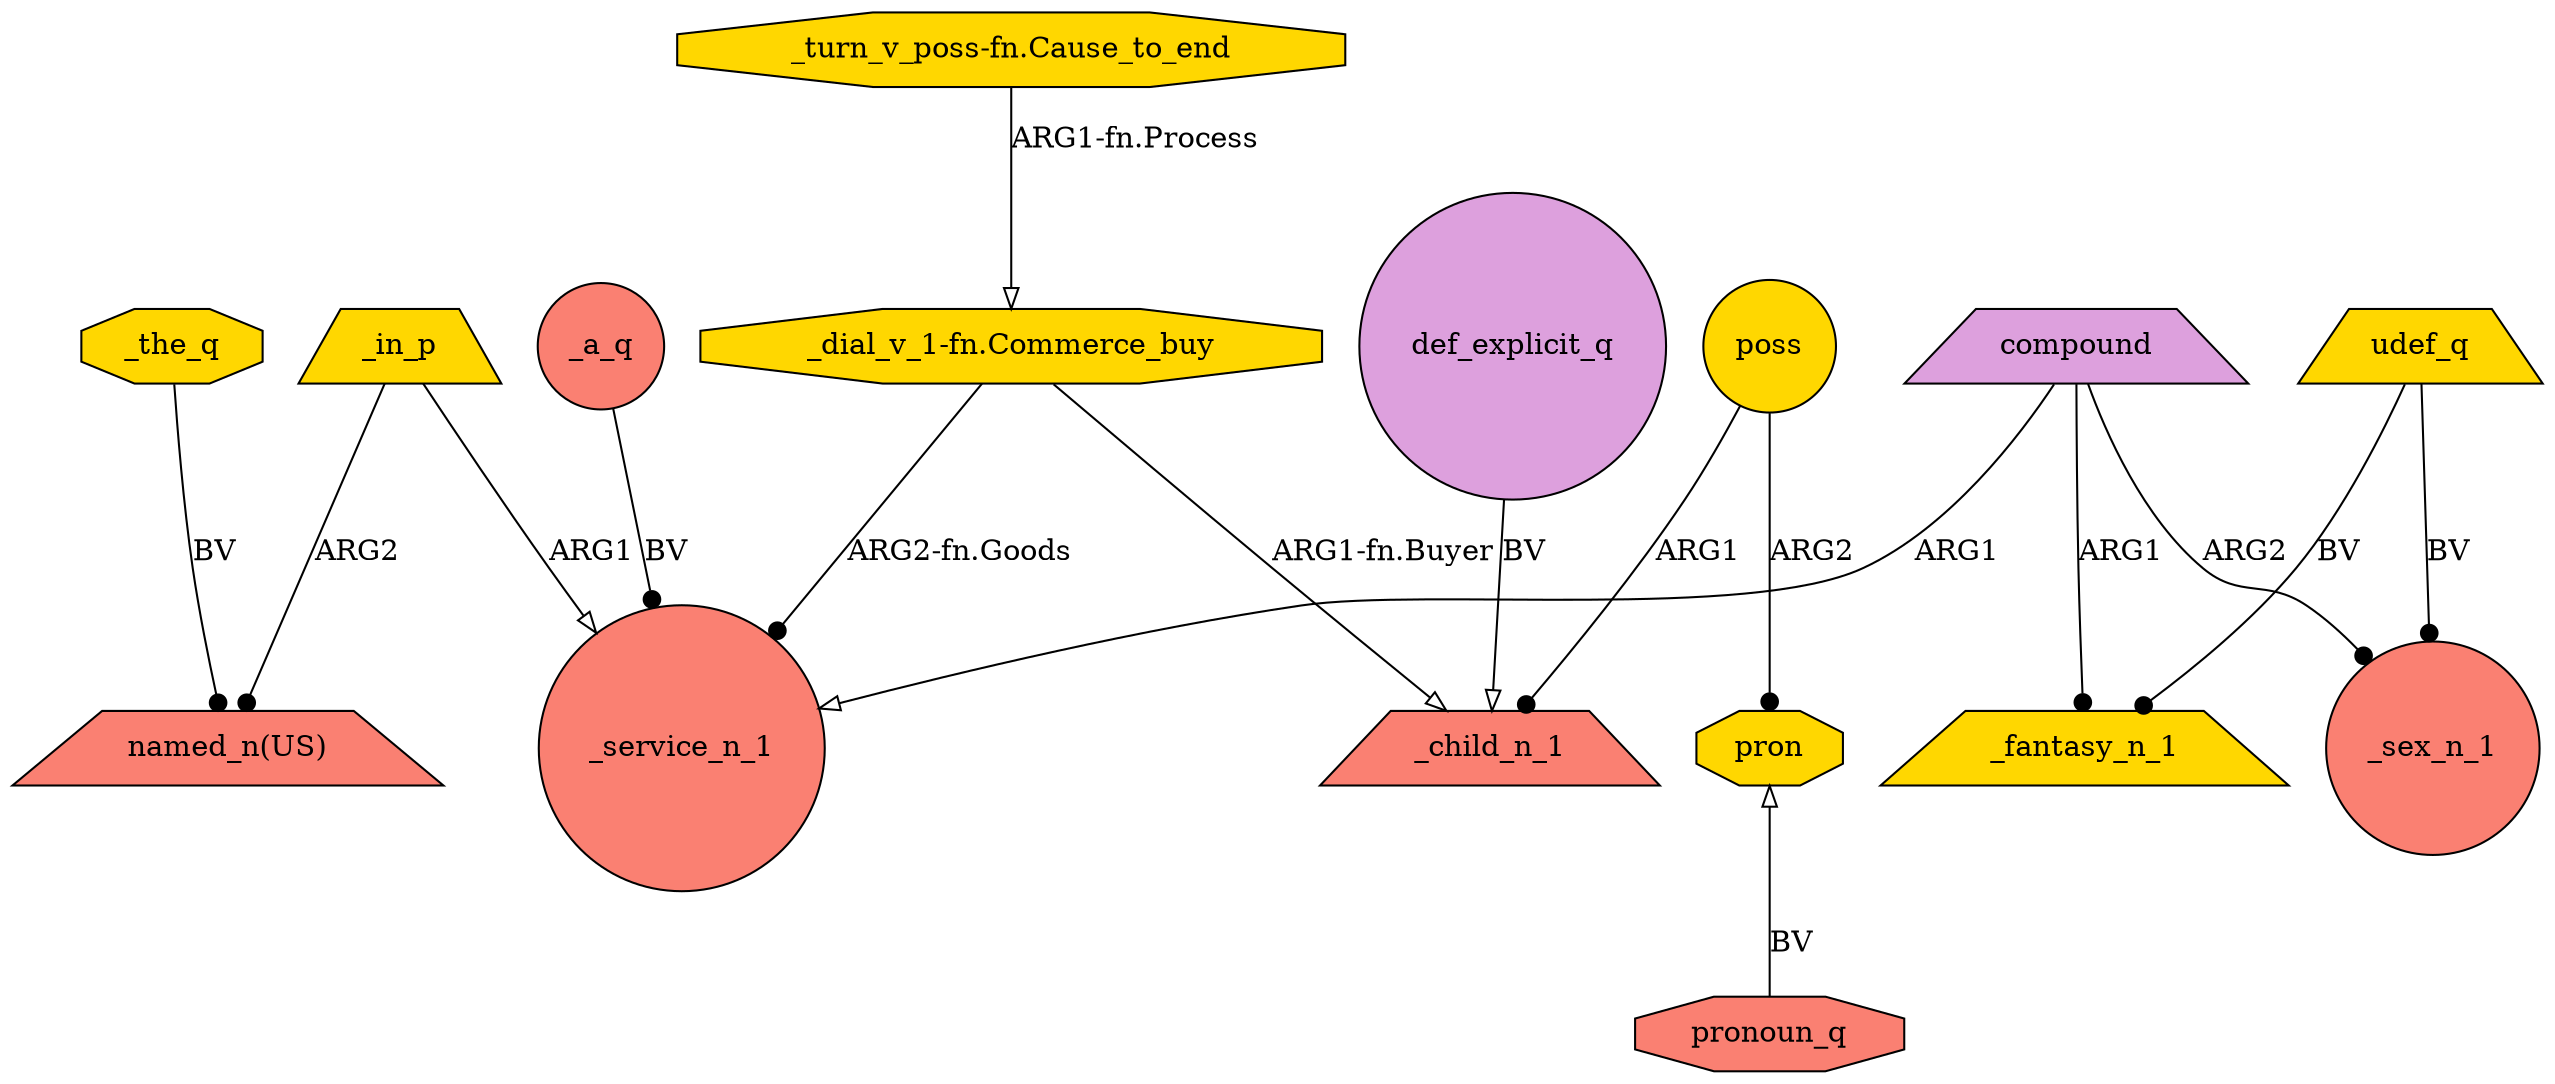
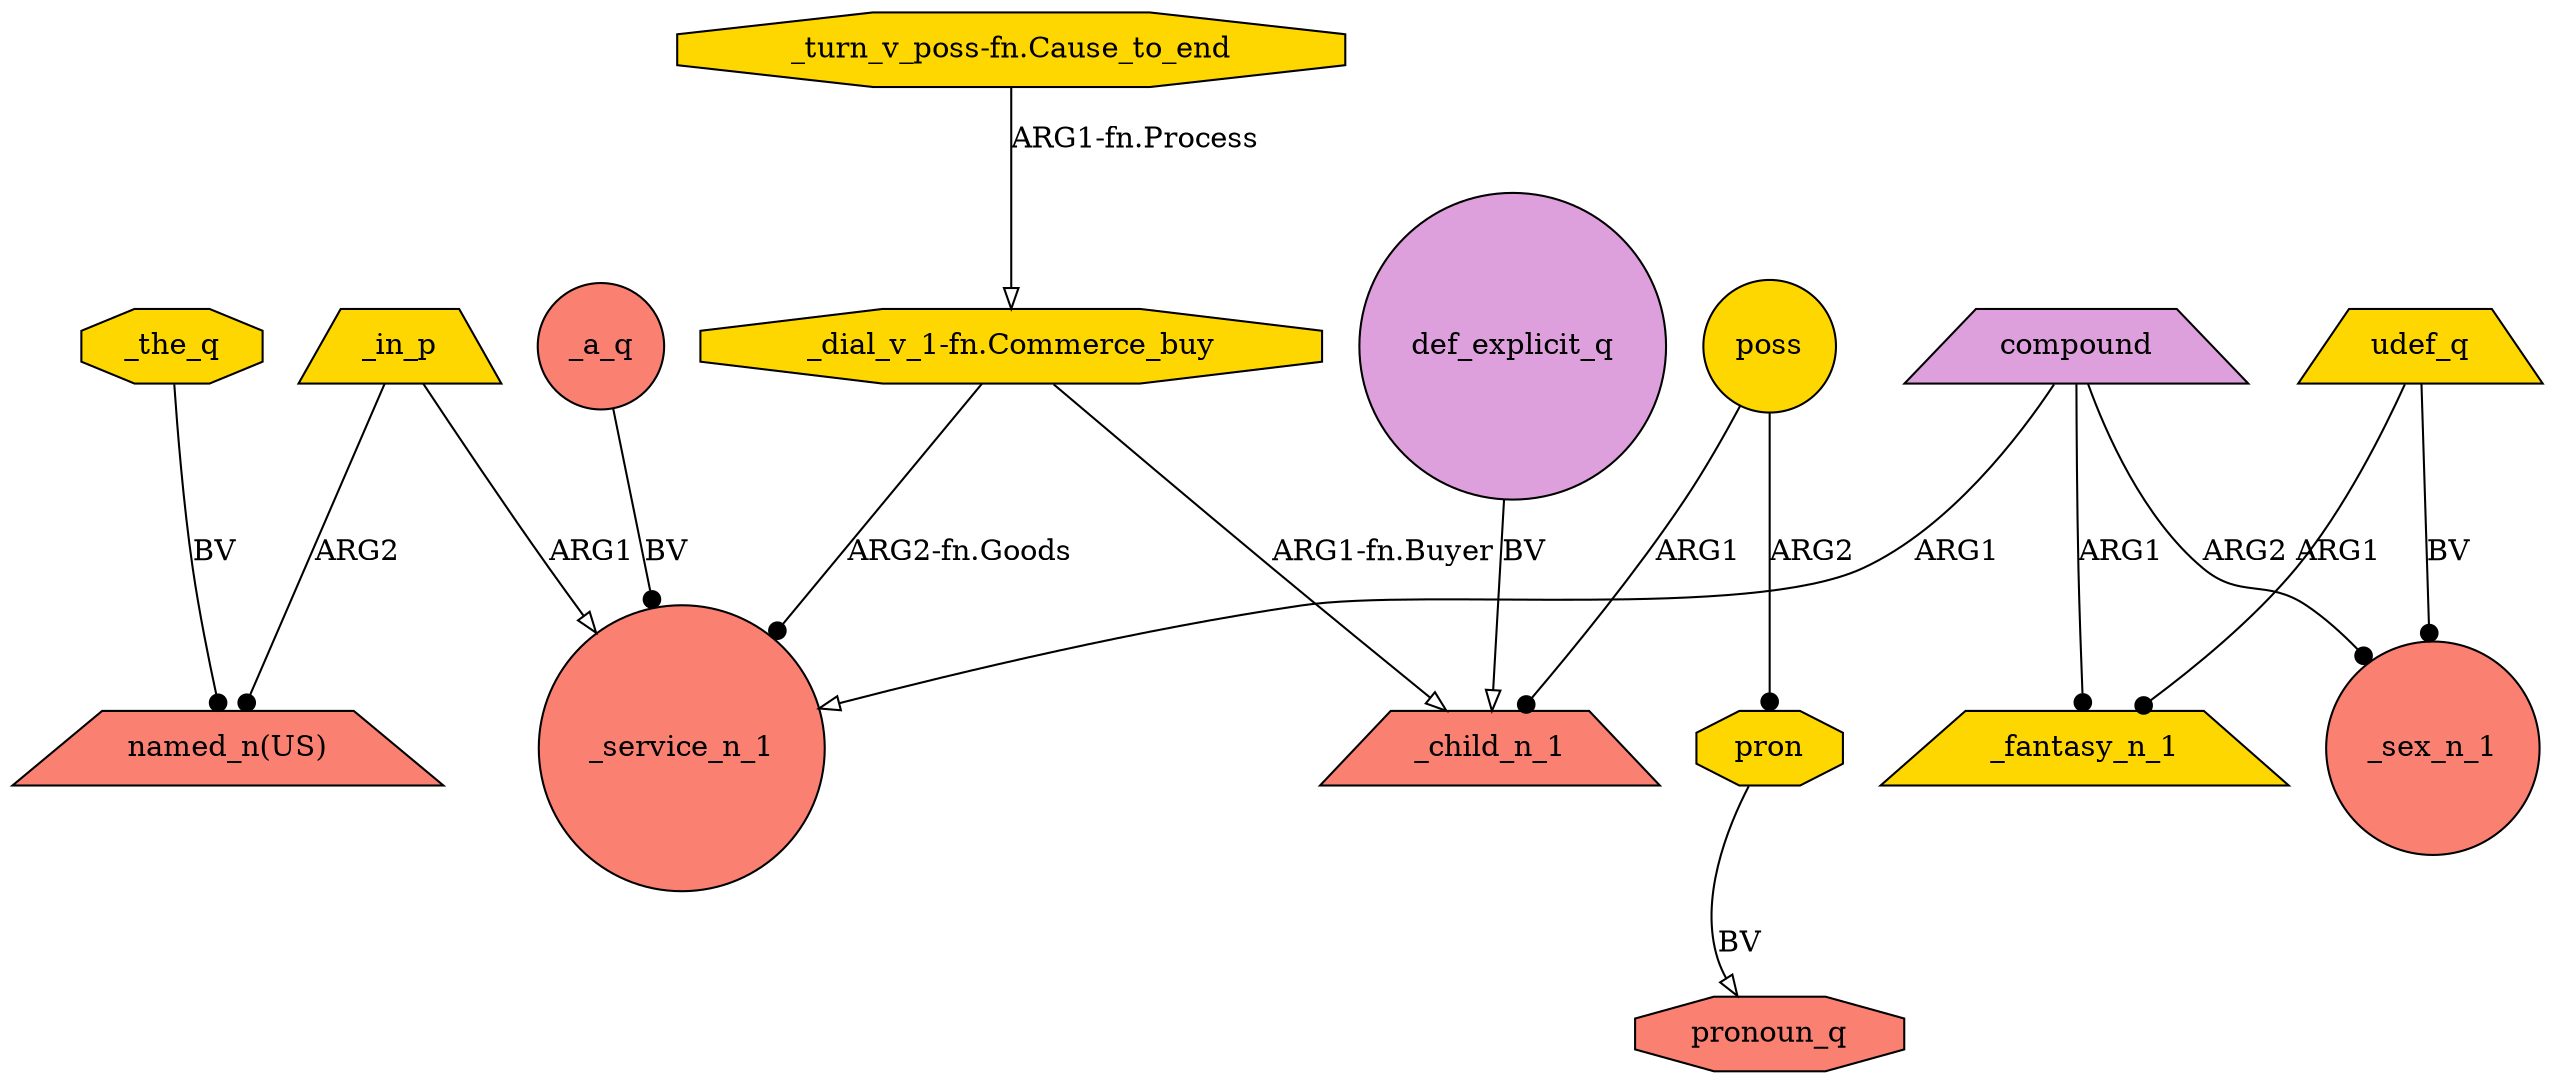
edge "udef_q" -> "_fantasy_n_1": label "BV" -> "ARG1"
edge "pronoun_q" -> "pron": reversed
